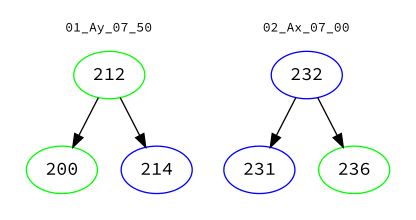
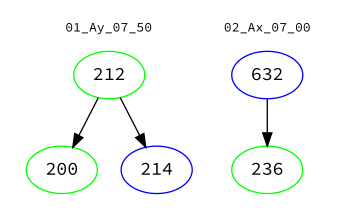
node "232": label "232" -> "632"
node "231": removed
